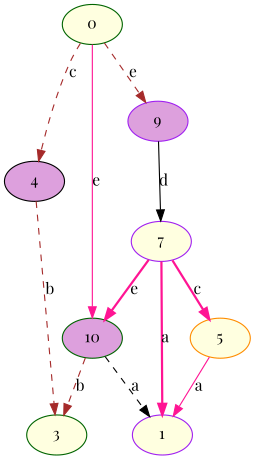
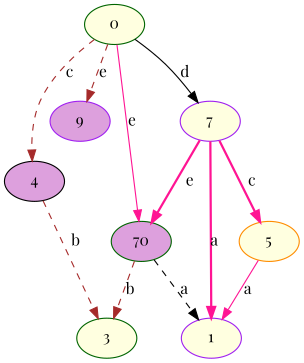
edge "9" -> "7": now "0" -> "7"
node "10": label "10" -> "70"
